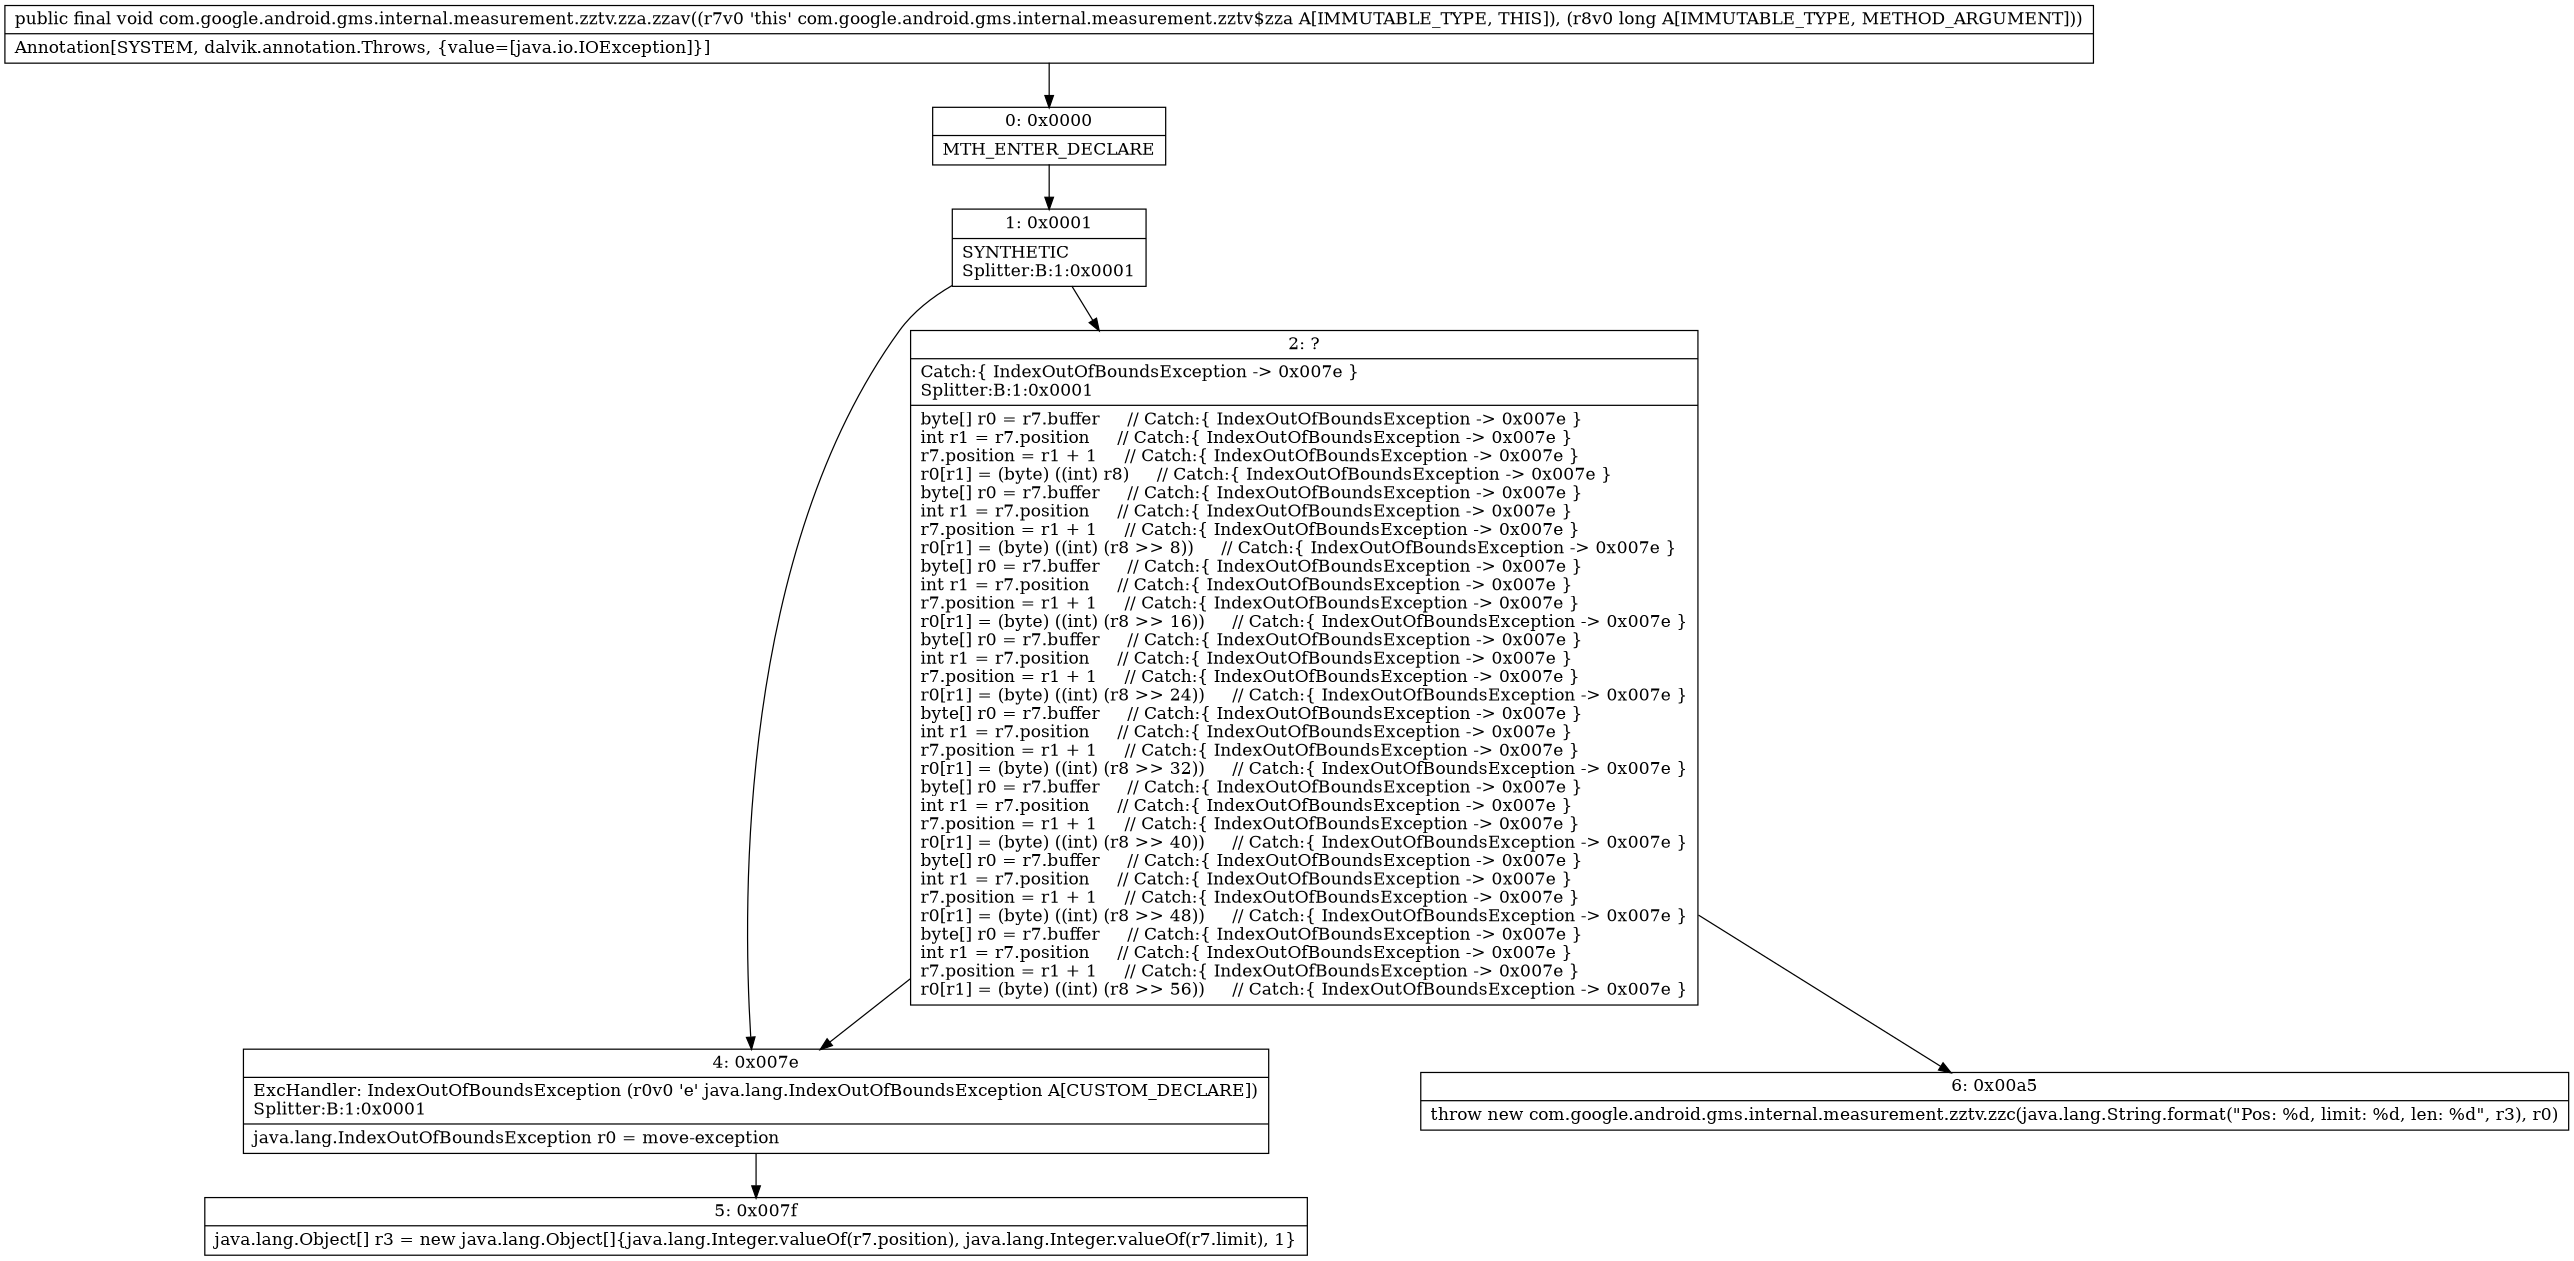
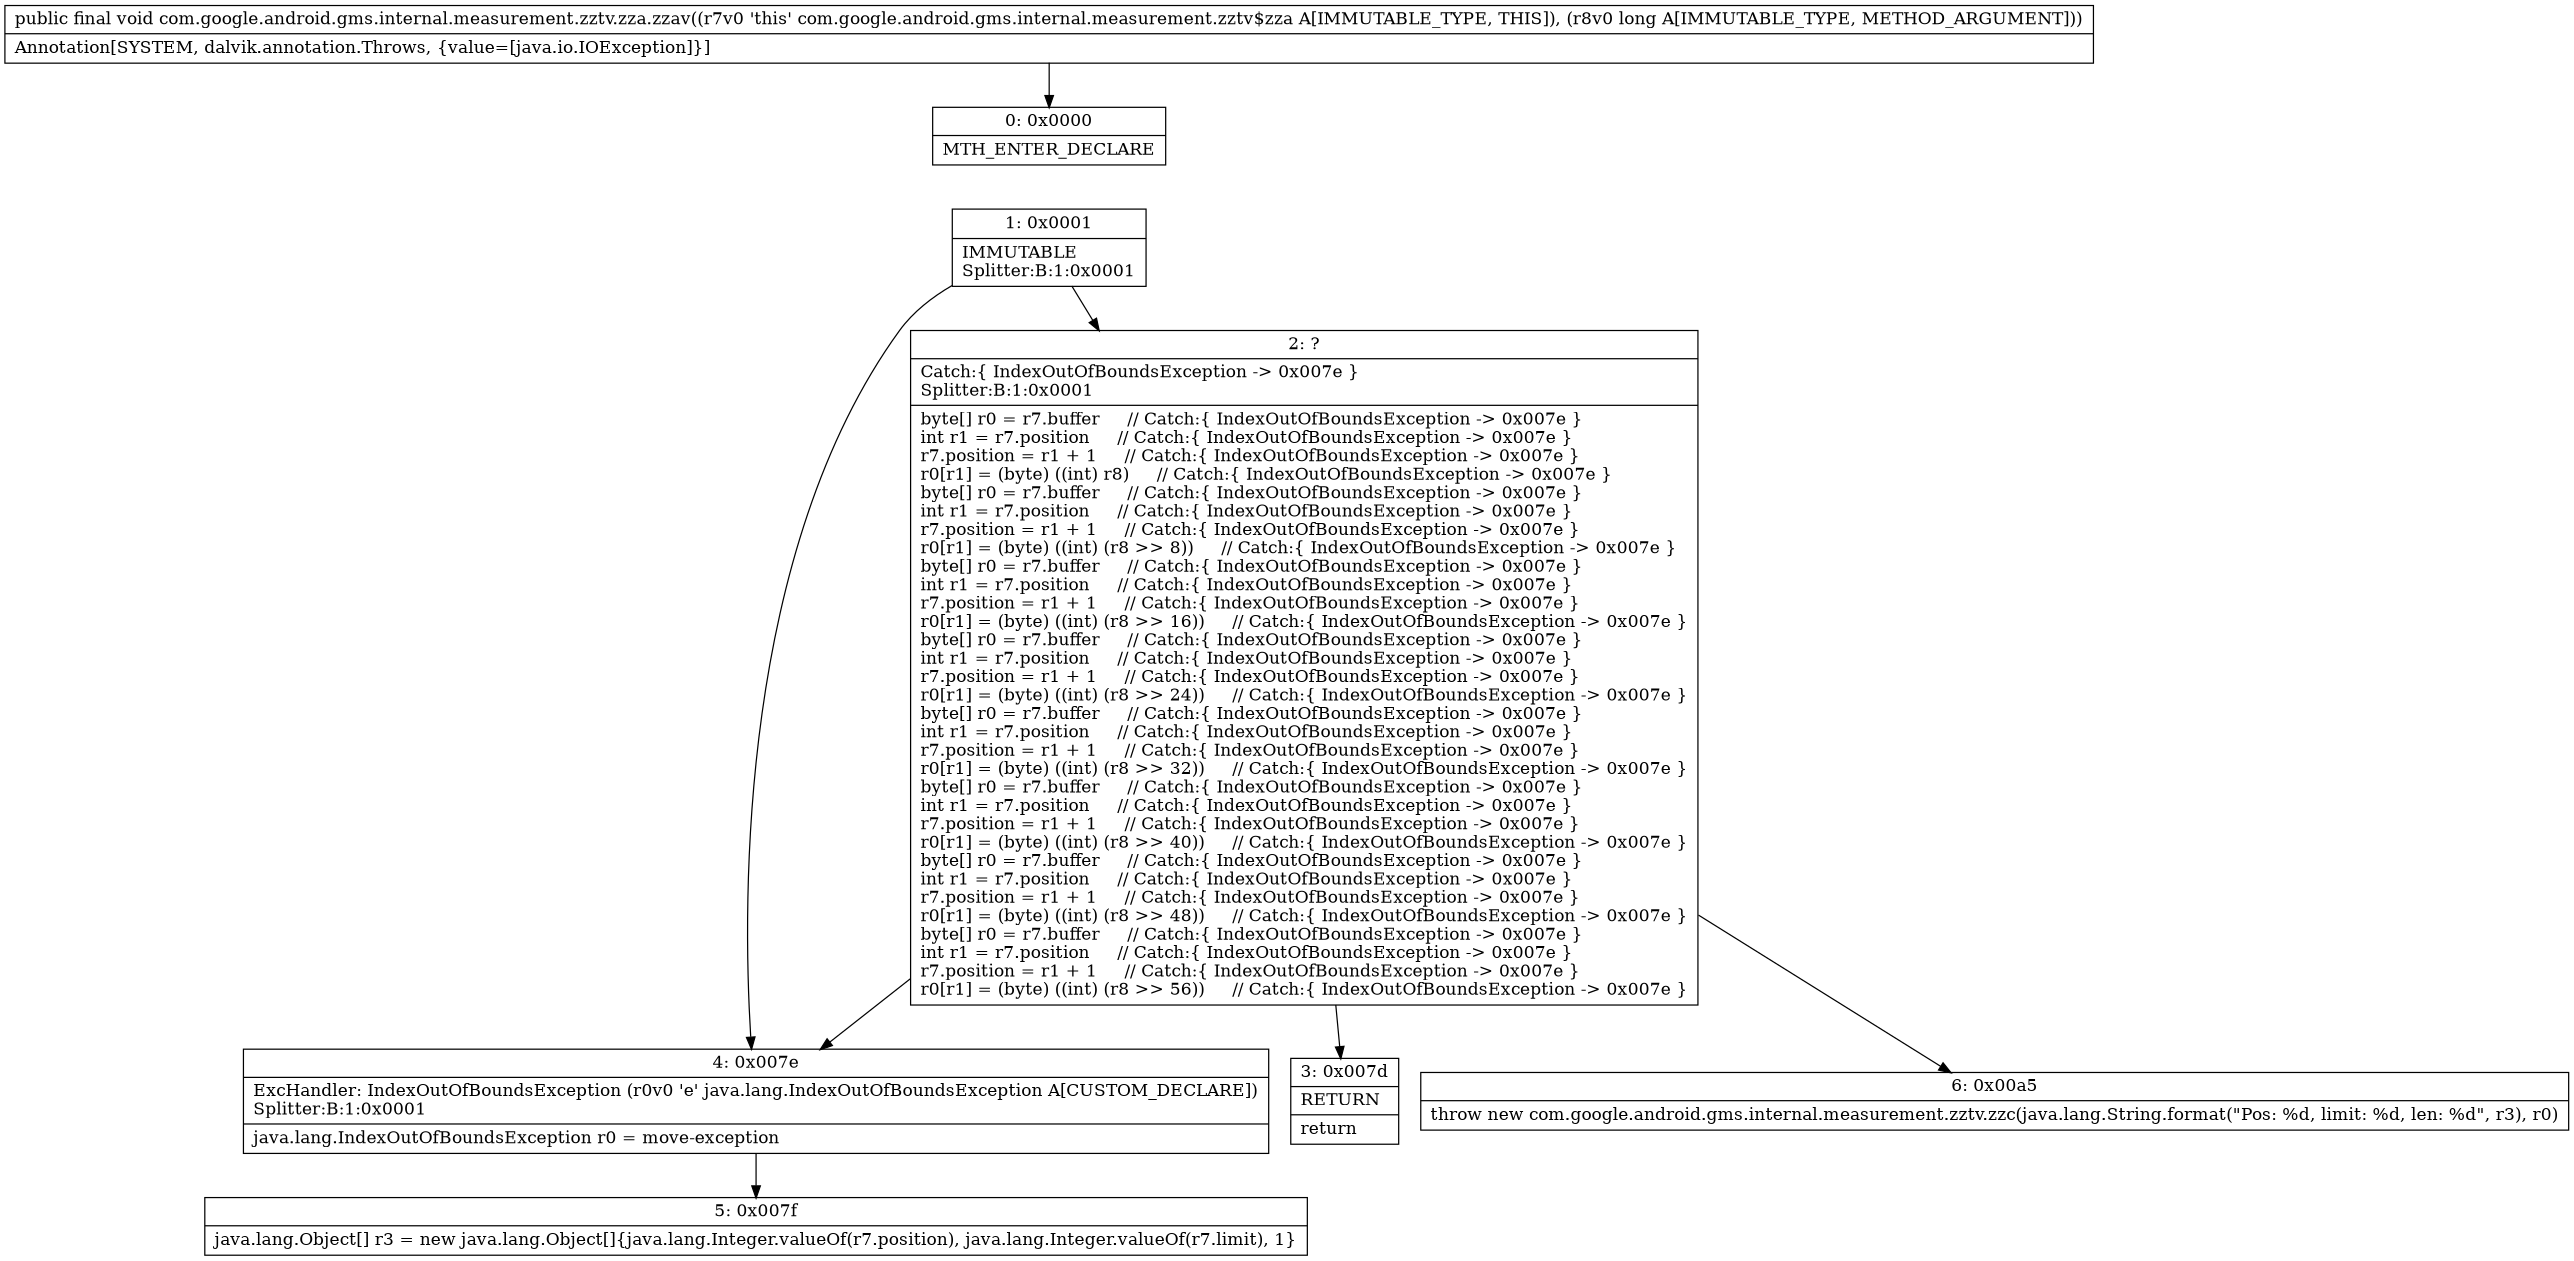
edge "0: 0x0000" -> "1: 0x0001": removed
node "1: 0x0001": text "SYNTHETIC" -> "IMMUTABLE"
node "3: 0x007d": added
